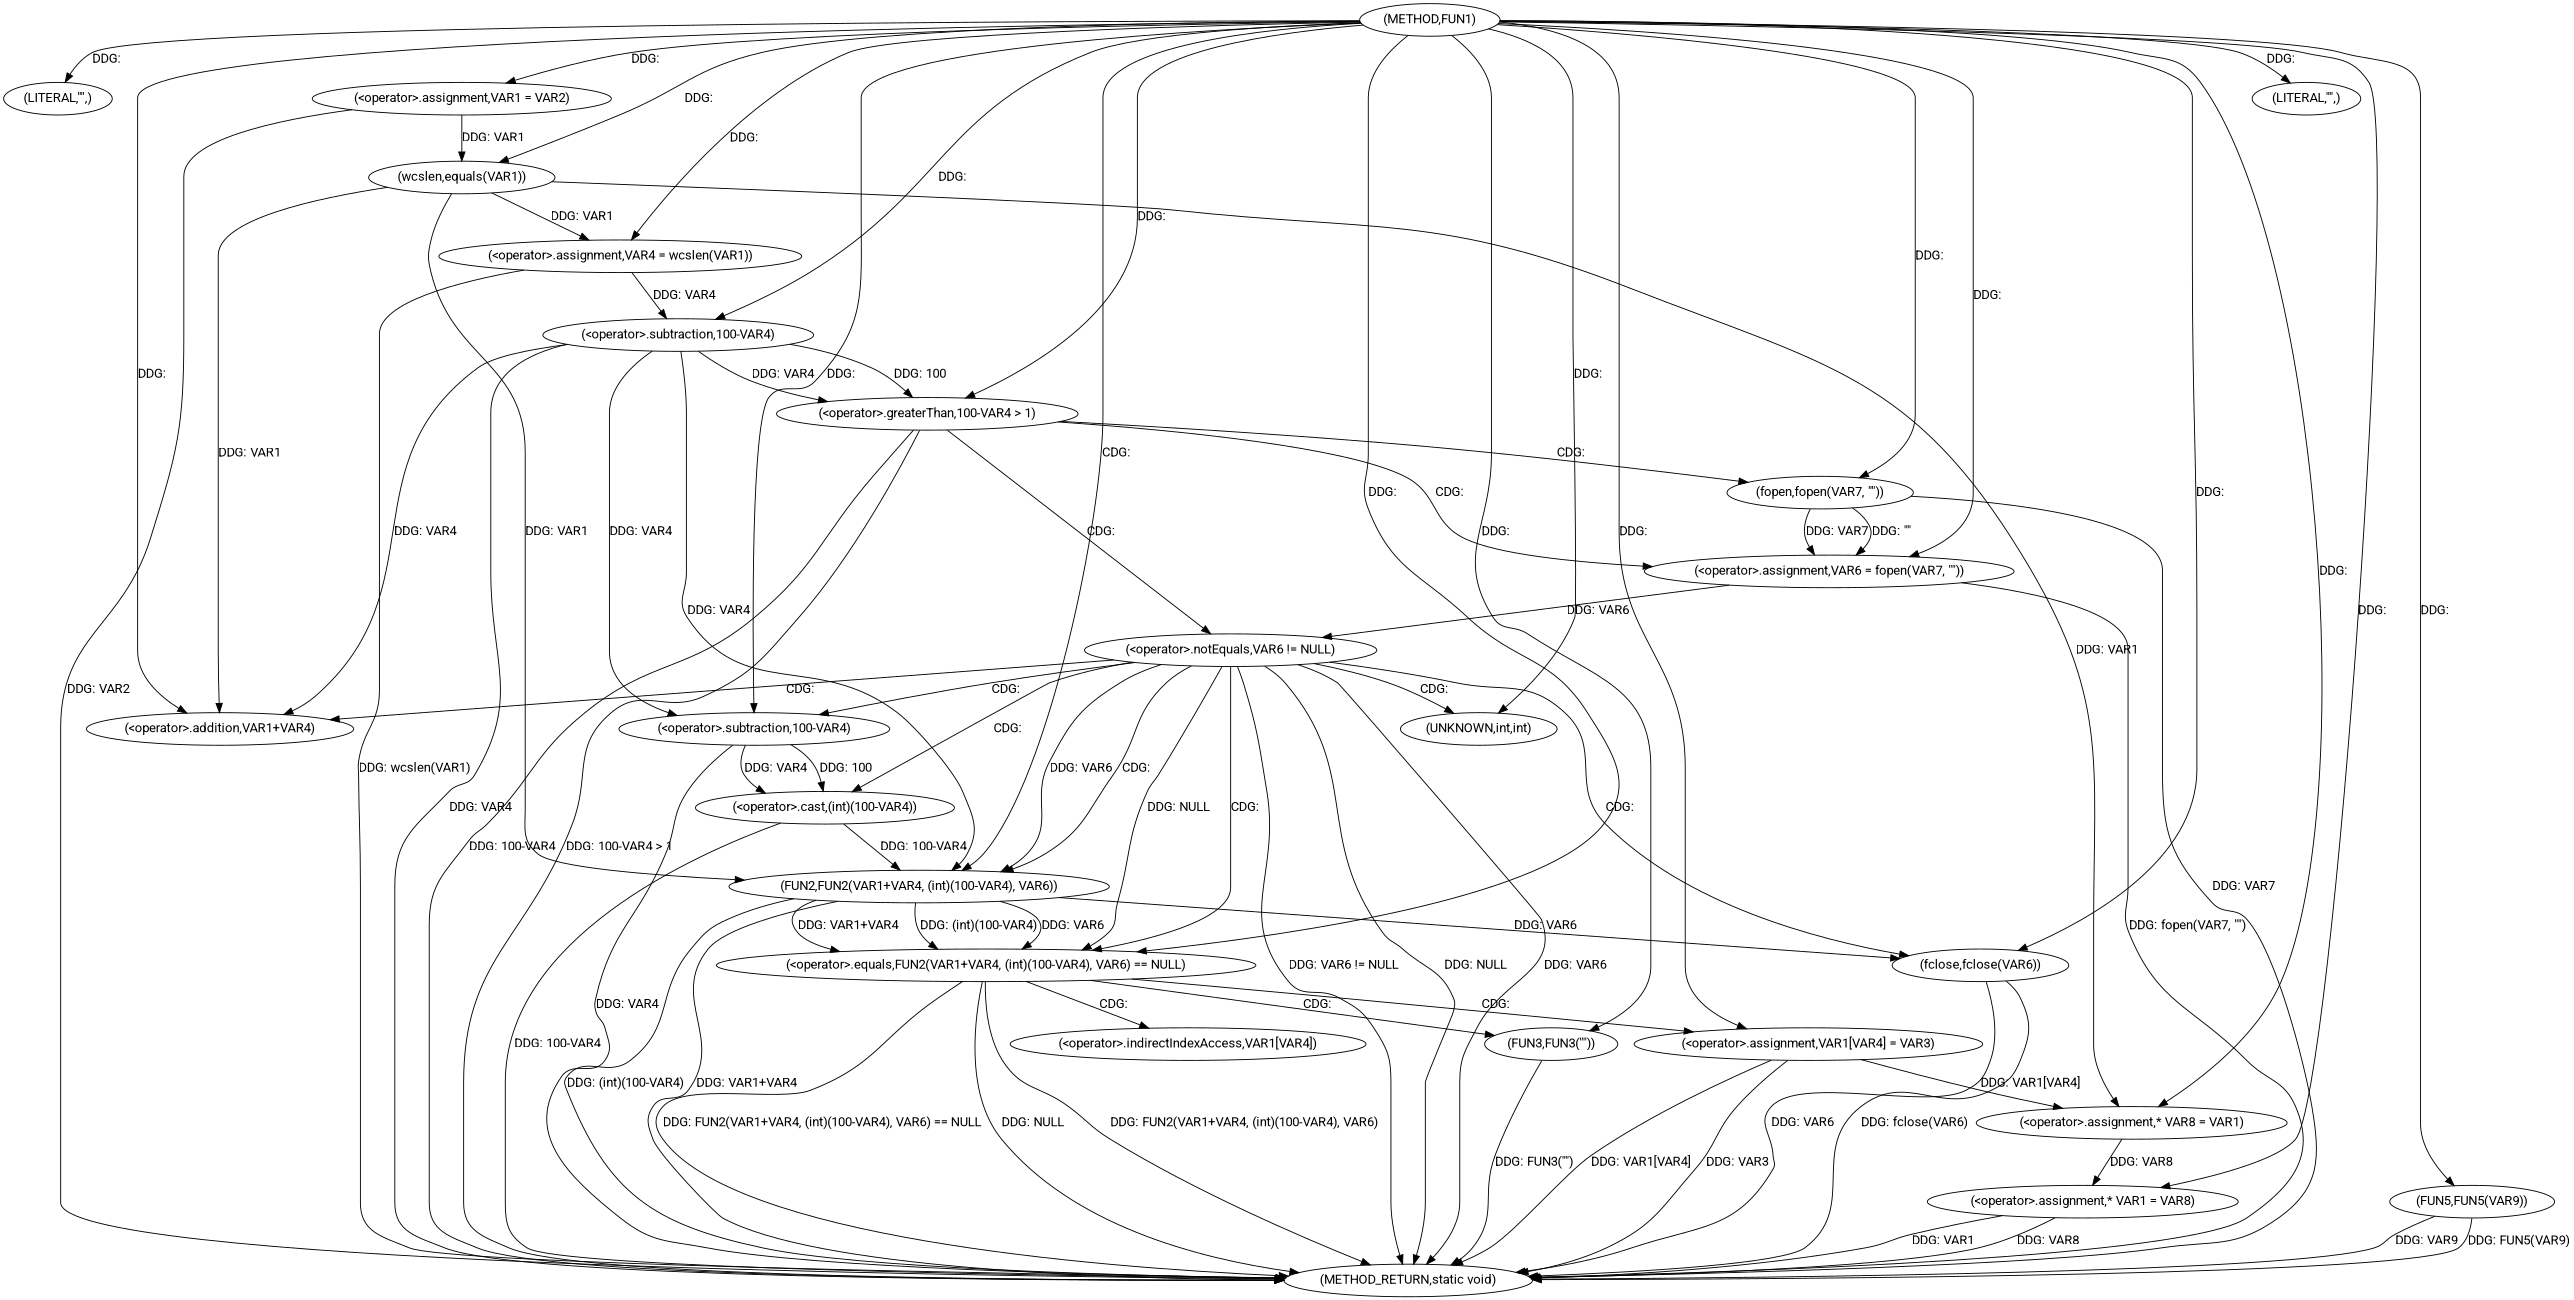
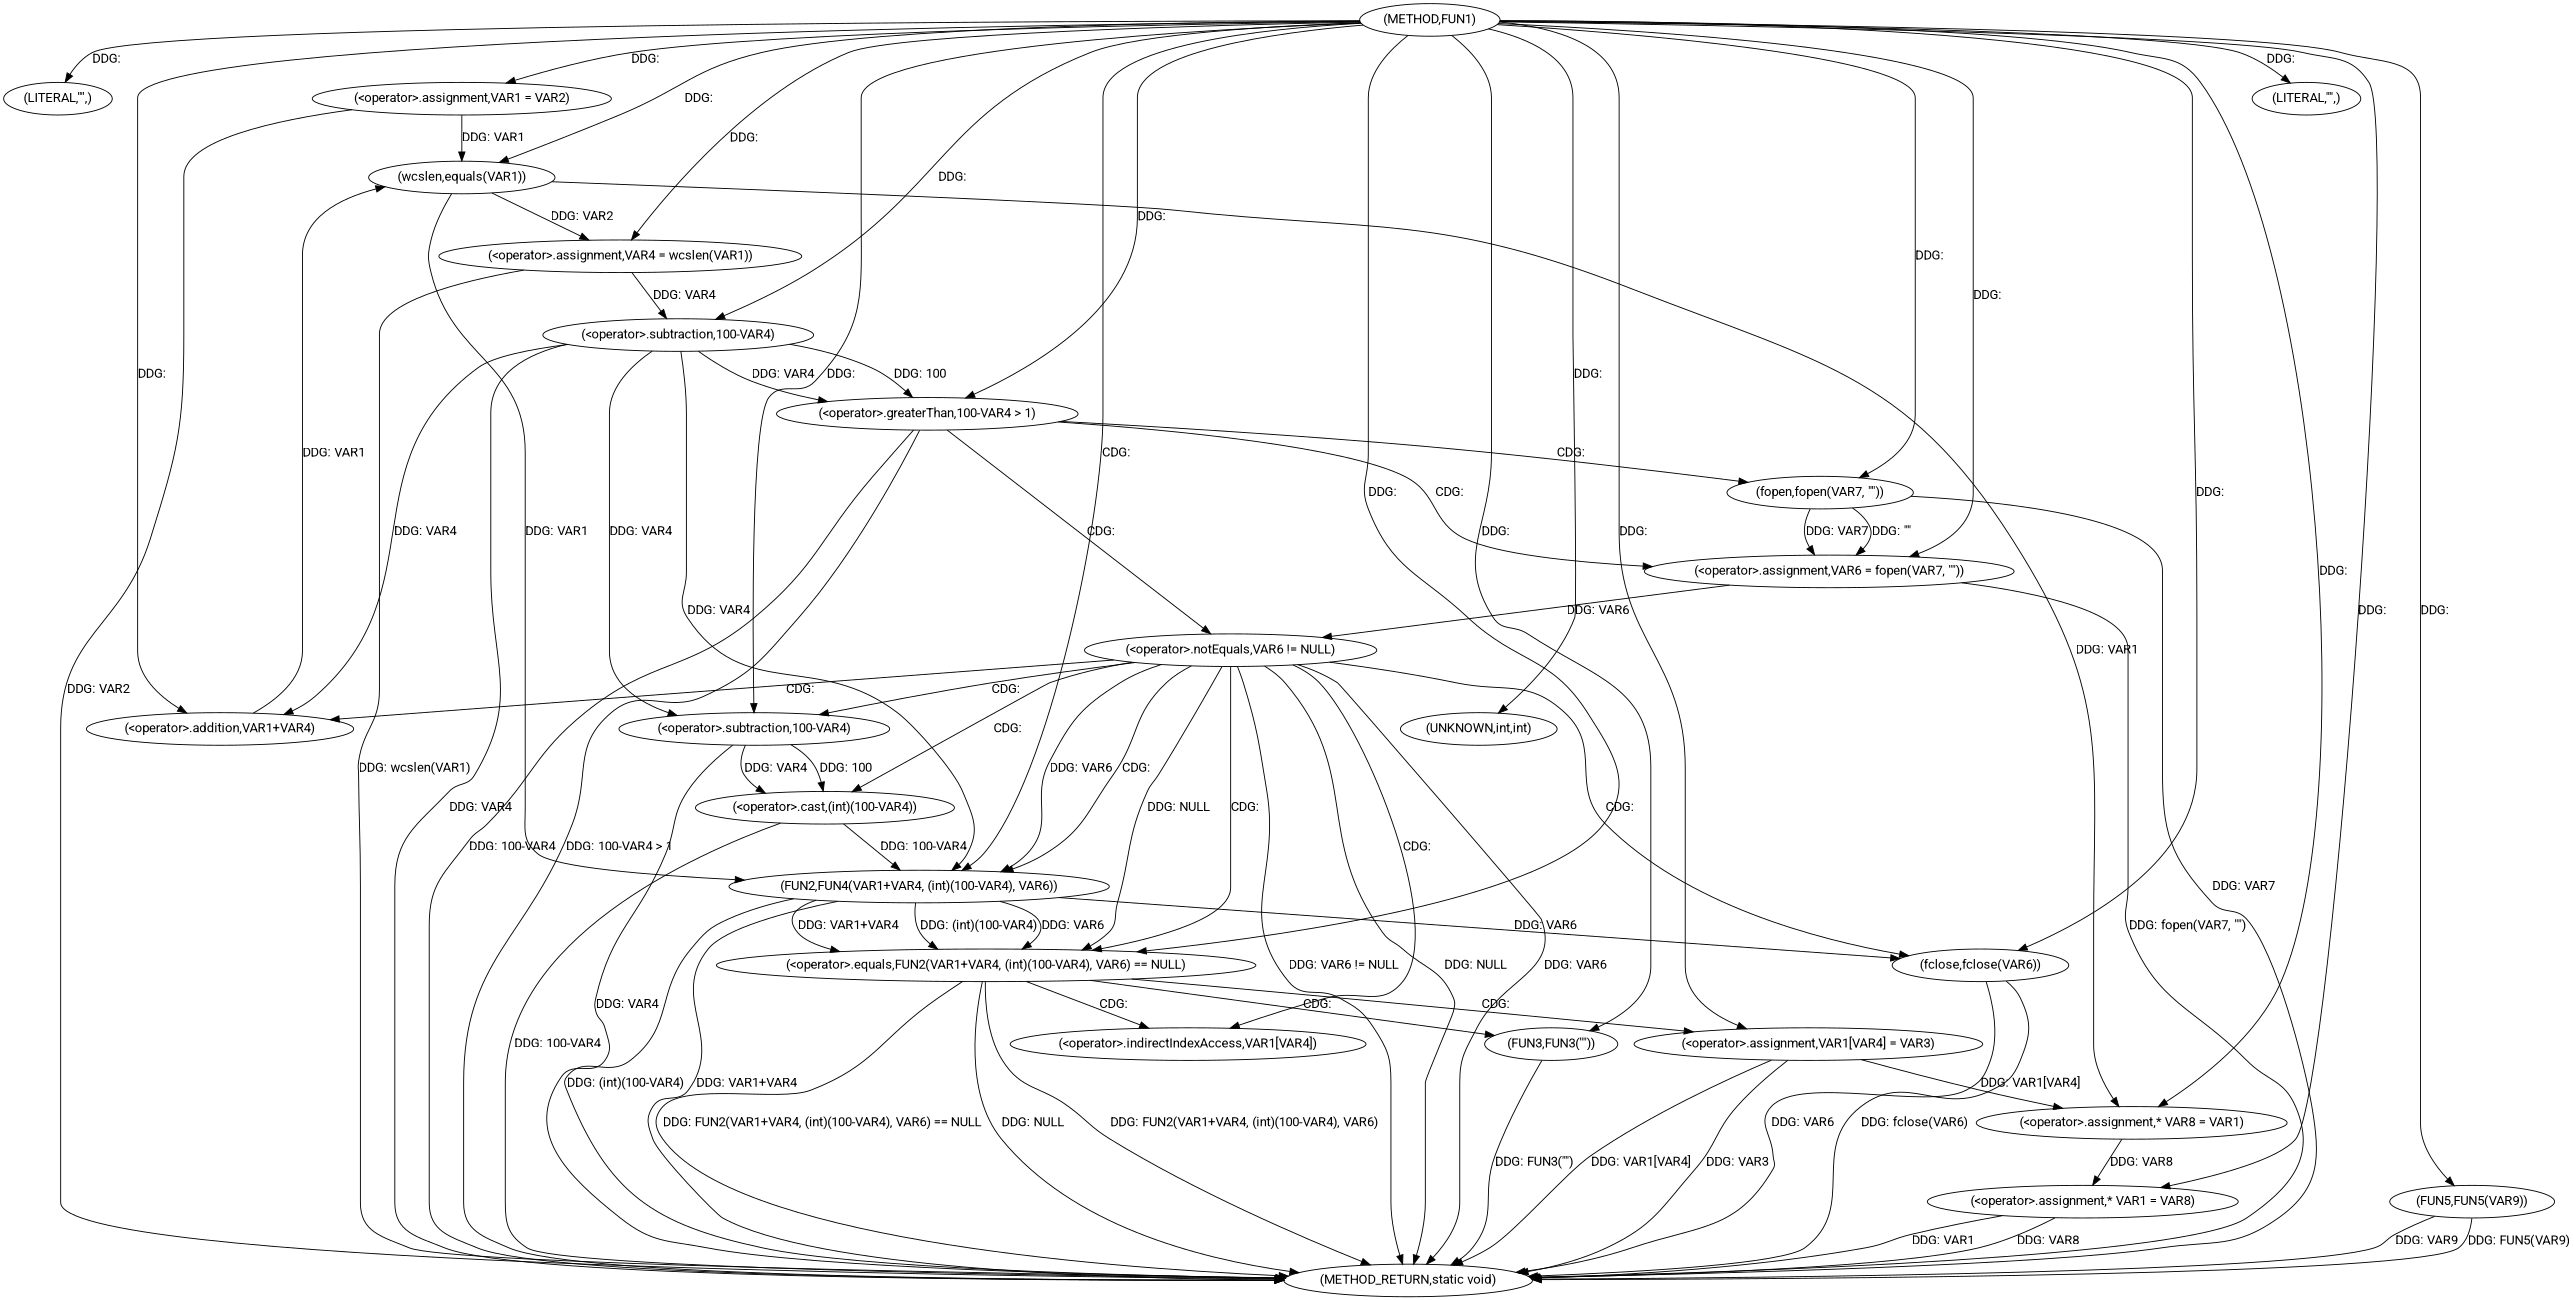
edge "(wcslen,equals(VAR1))" -> "(<operator>.assignment,VAR4 = wcslen(VAR1))": label "DDG: VAR1" -> "DDG: VAR2"
edge "(wcslen,equals(VAR1))" -> "(<operator>.addition,VAR1+VAR4)": reversed
edge "(<operator>.notEquals,VAR6 != NULL)" -> "(UNKNOWN,int,int)": now "(<operator>.notEquals,VAR6 != NULL)" -> "(<operator>.indirectIndexAccess,VAR1[VAR4])"
node "(FUN2,FUN2(VAR1+VAR4, (int)(100-VAR4), VAR6))": label "(FUN2,FUN2(VAR1+VAR4, (int)(100-VAR4), VAR6))" -> "(FUN2,FUN4(VAR1+VAR4, (int)(100-VAR4), VAR6))"
